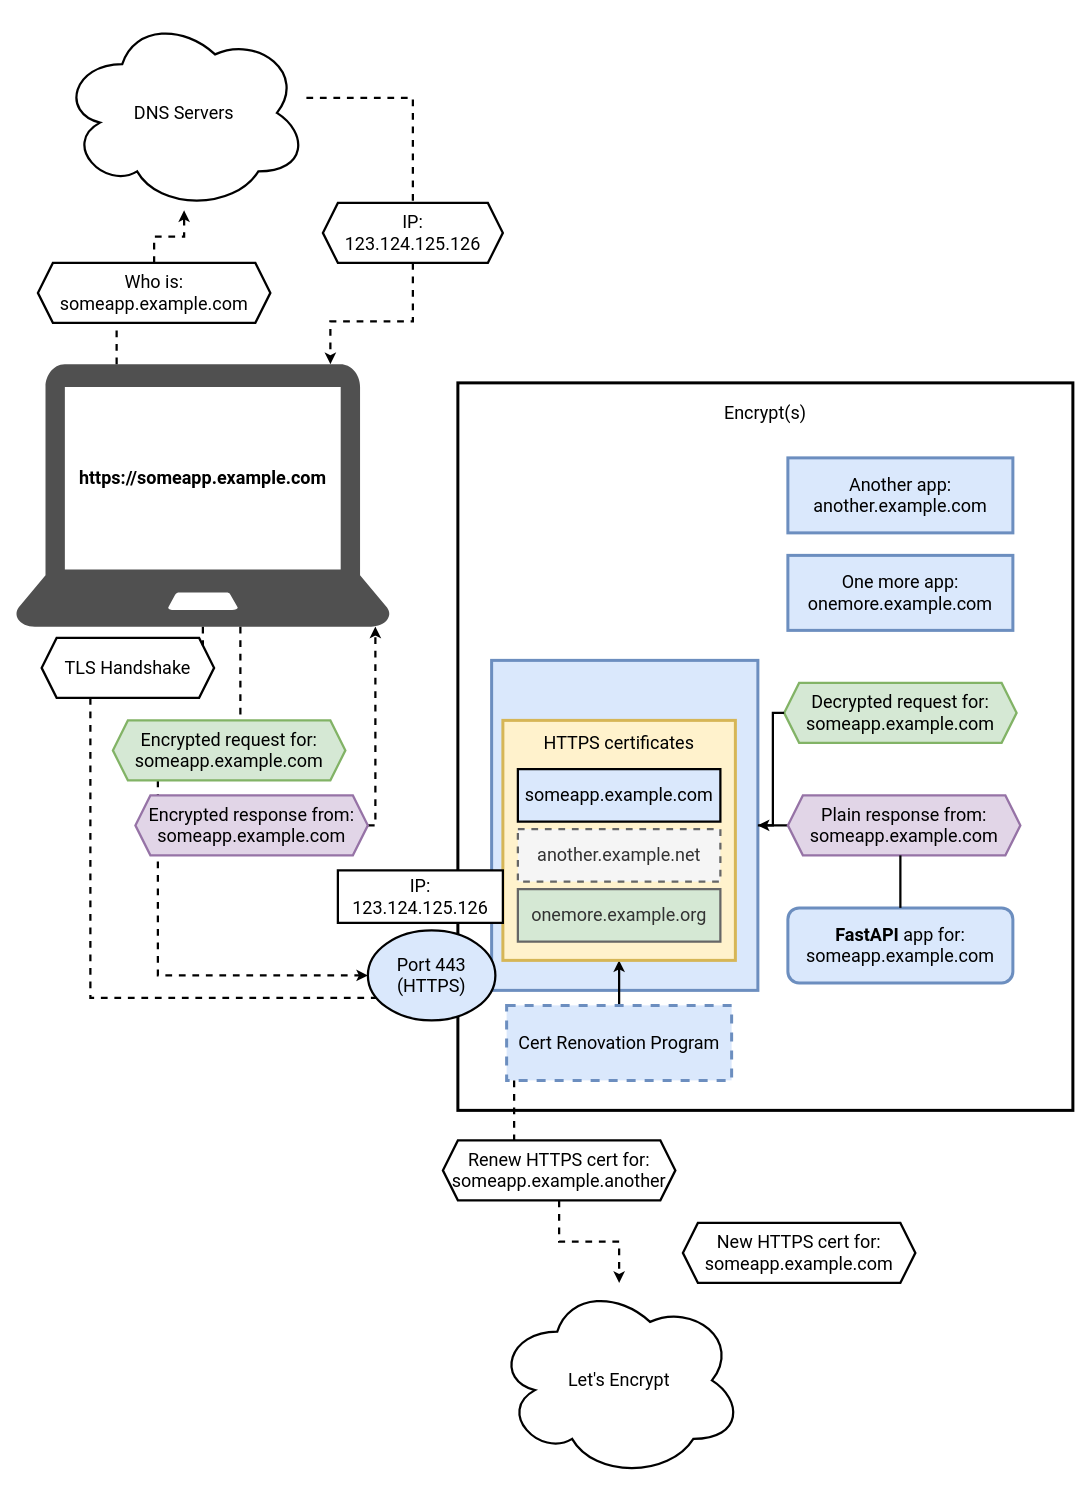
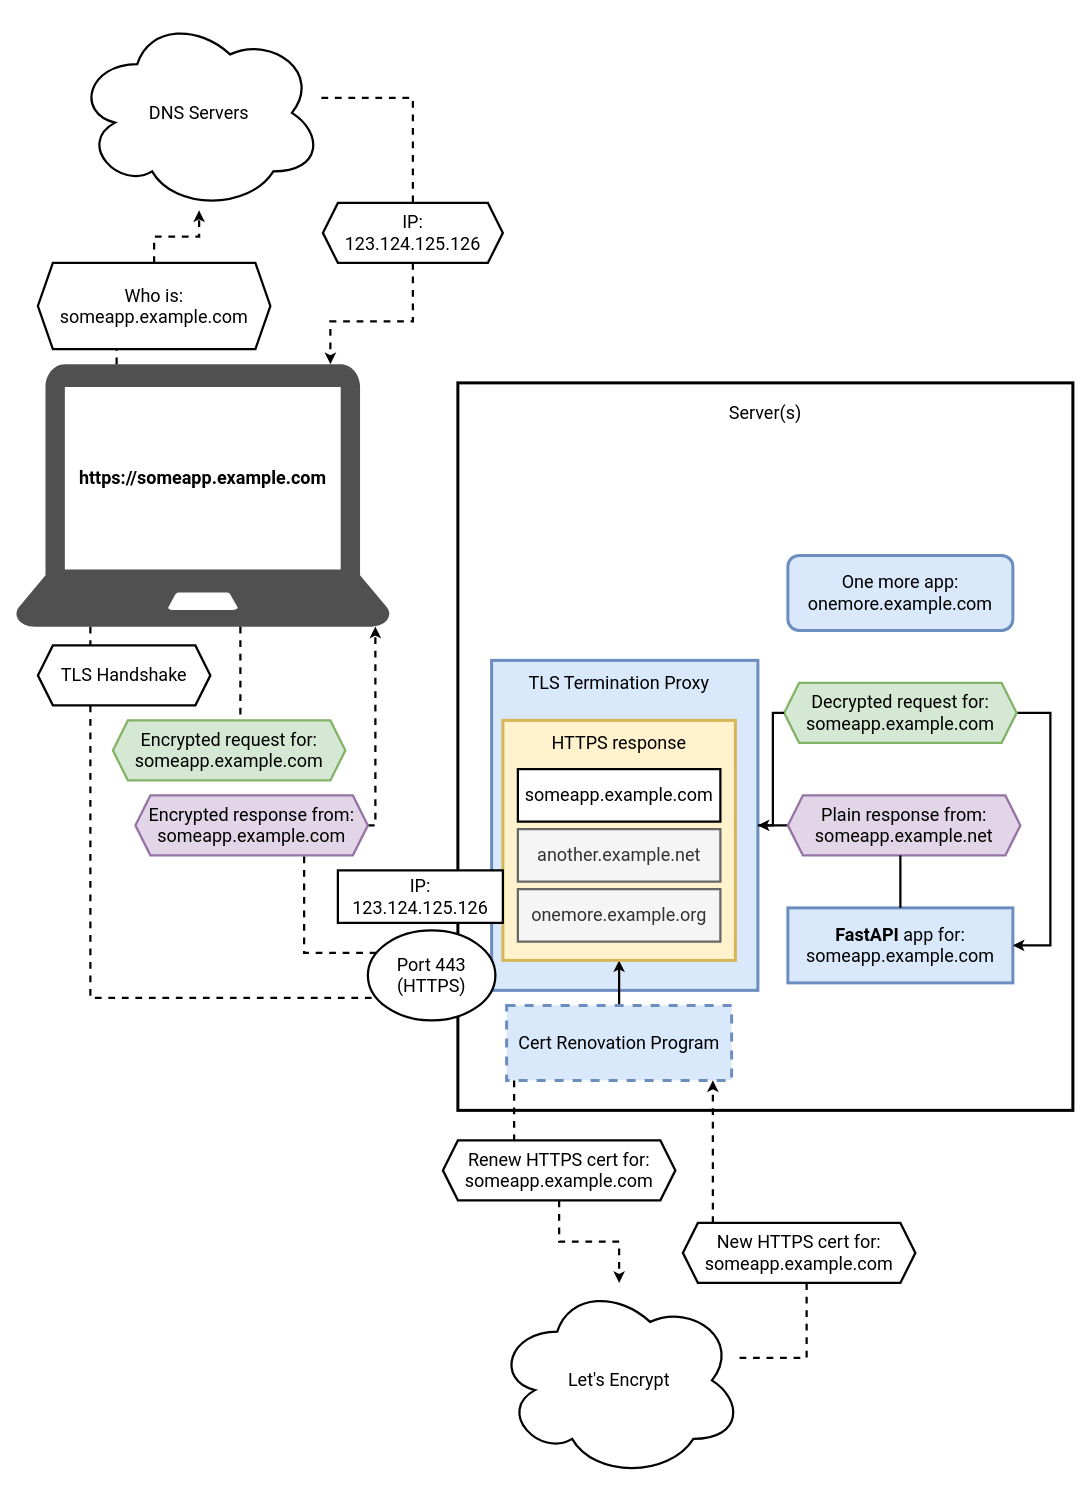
node "DNS Servers": moved (184, 113) -> (199, 113)
node "Who is: someapp.example.com": size 233x60 -> 233x86
node "Encrypt(s)": label "Encrypt(s)" -> "Server(s)"
node "Another app: another.example.com": removed
node "One more app: onemore.example.com": shape rectangle -> rounded rectangle
node "TLS Handshake": moved (128, 668) -> (124, 675)
node "TLS Termination Proxy": added
node "HTTPS certificates": label "HTTPS certificates" -> "HTTPS response"
node "someapp.example.com": fillcolor #dae8fc -> #ffffff
node "Plain response from: someapp.example.com": label "Plain response from: someapp.example.com" -> "Plain response from: someapp.example.net"
edge "Decrypted request for: someapp.example.com" -> "FastAPI app for: someapp.example.com": added
node "another.example.net": style dashed -> solid
node "onemore.example.org": fillcolor #d5e8d4 -> #f5f5f5
edge "Encrypted response from: someapp.example.com" -- "Port 443 (HTTPS)": added
node "FastAPI app for: someapp.example.com": shape rounded rectangle -> rectangle
edge "Encrypted request for: someapp.example.com" -> "Port 443 (HTTPS)": removed
node "Port 443 (HTTPS)": fillcolor #dae8fc -> #ffffff
edge "New HTTPS cert for: someapp.example.com" -> "Cert Renovation Program": added
node "Renew HTTPS cert for: someapp.example.another": label "Renew HTTPS cert for: someapp.example.another" -> "Renew HTTPS cert for: someapp.example.com"
edge "New HTTPS cert for: someapp.example.com" -- "Let's Encrypt": added
